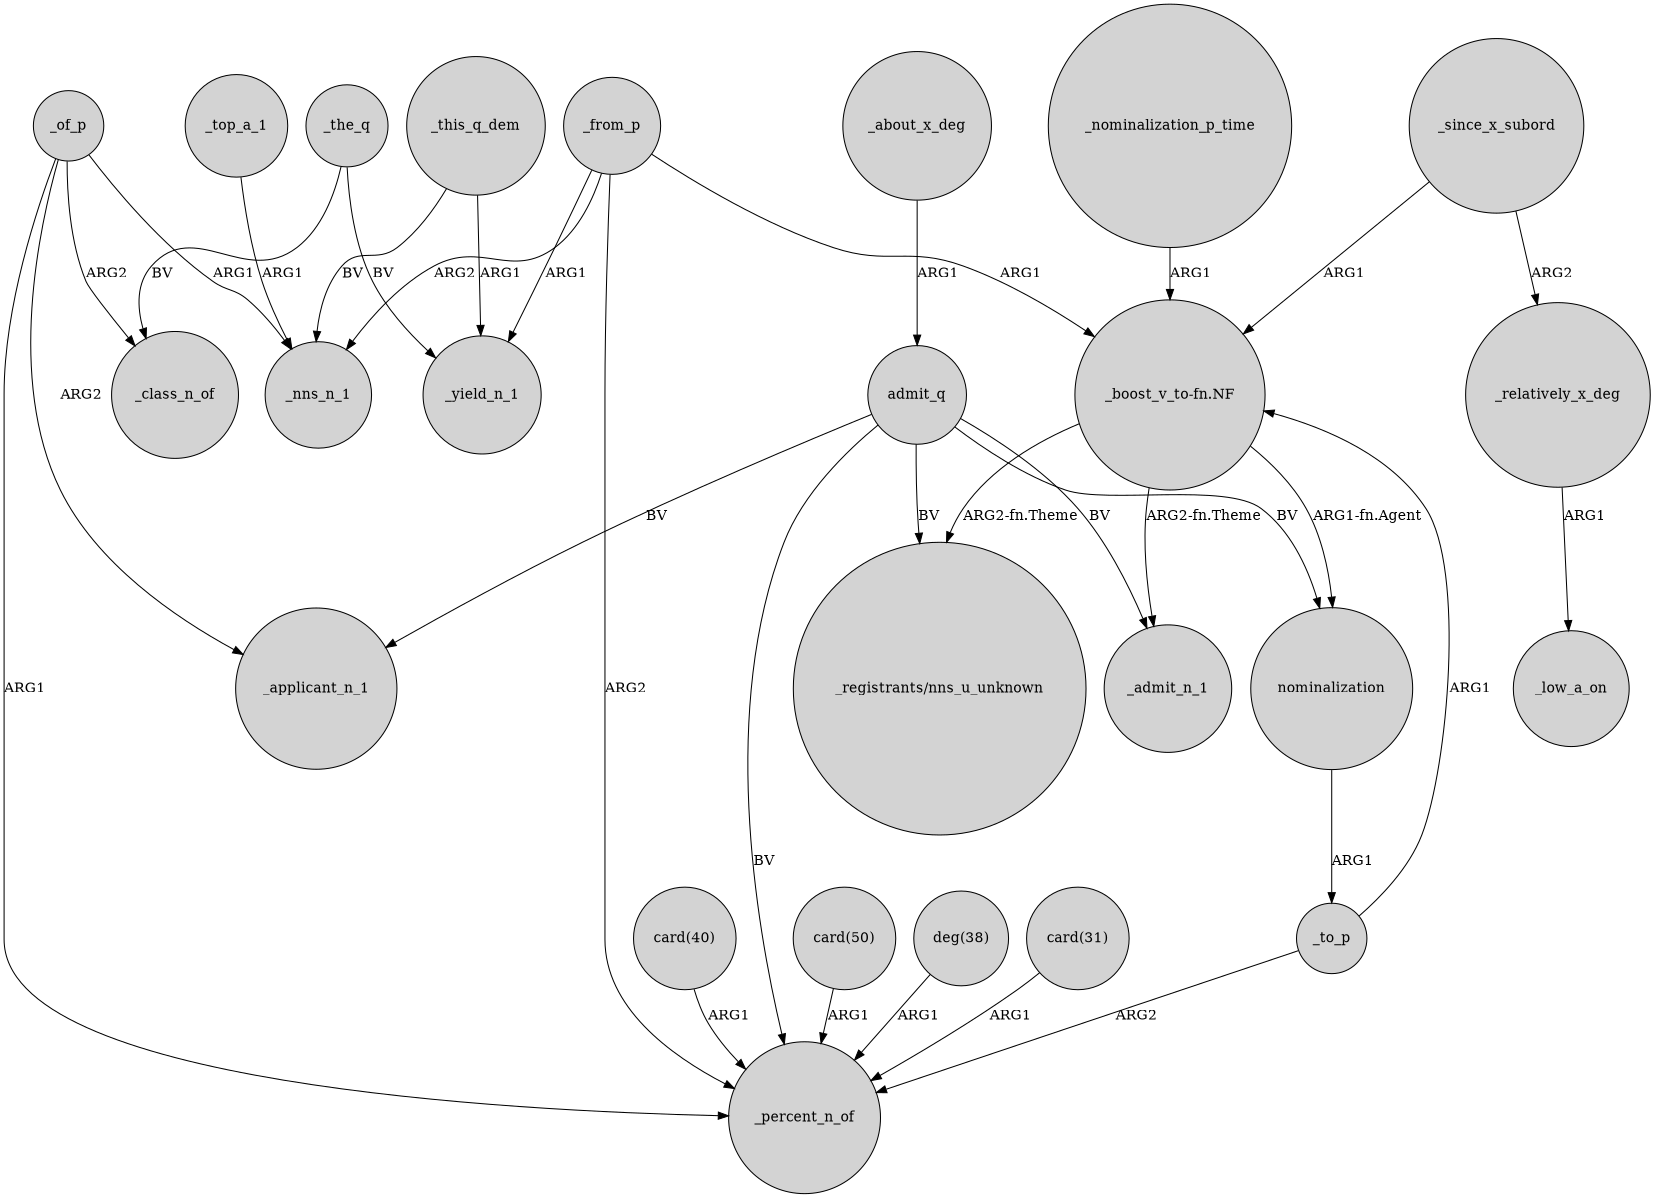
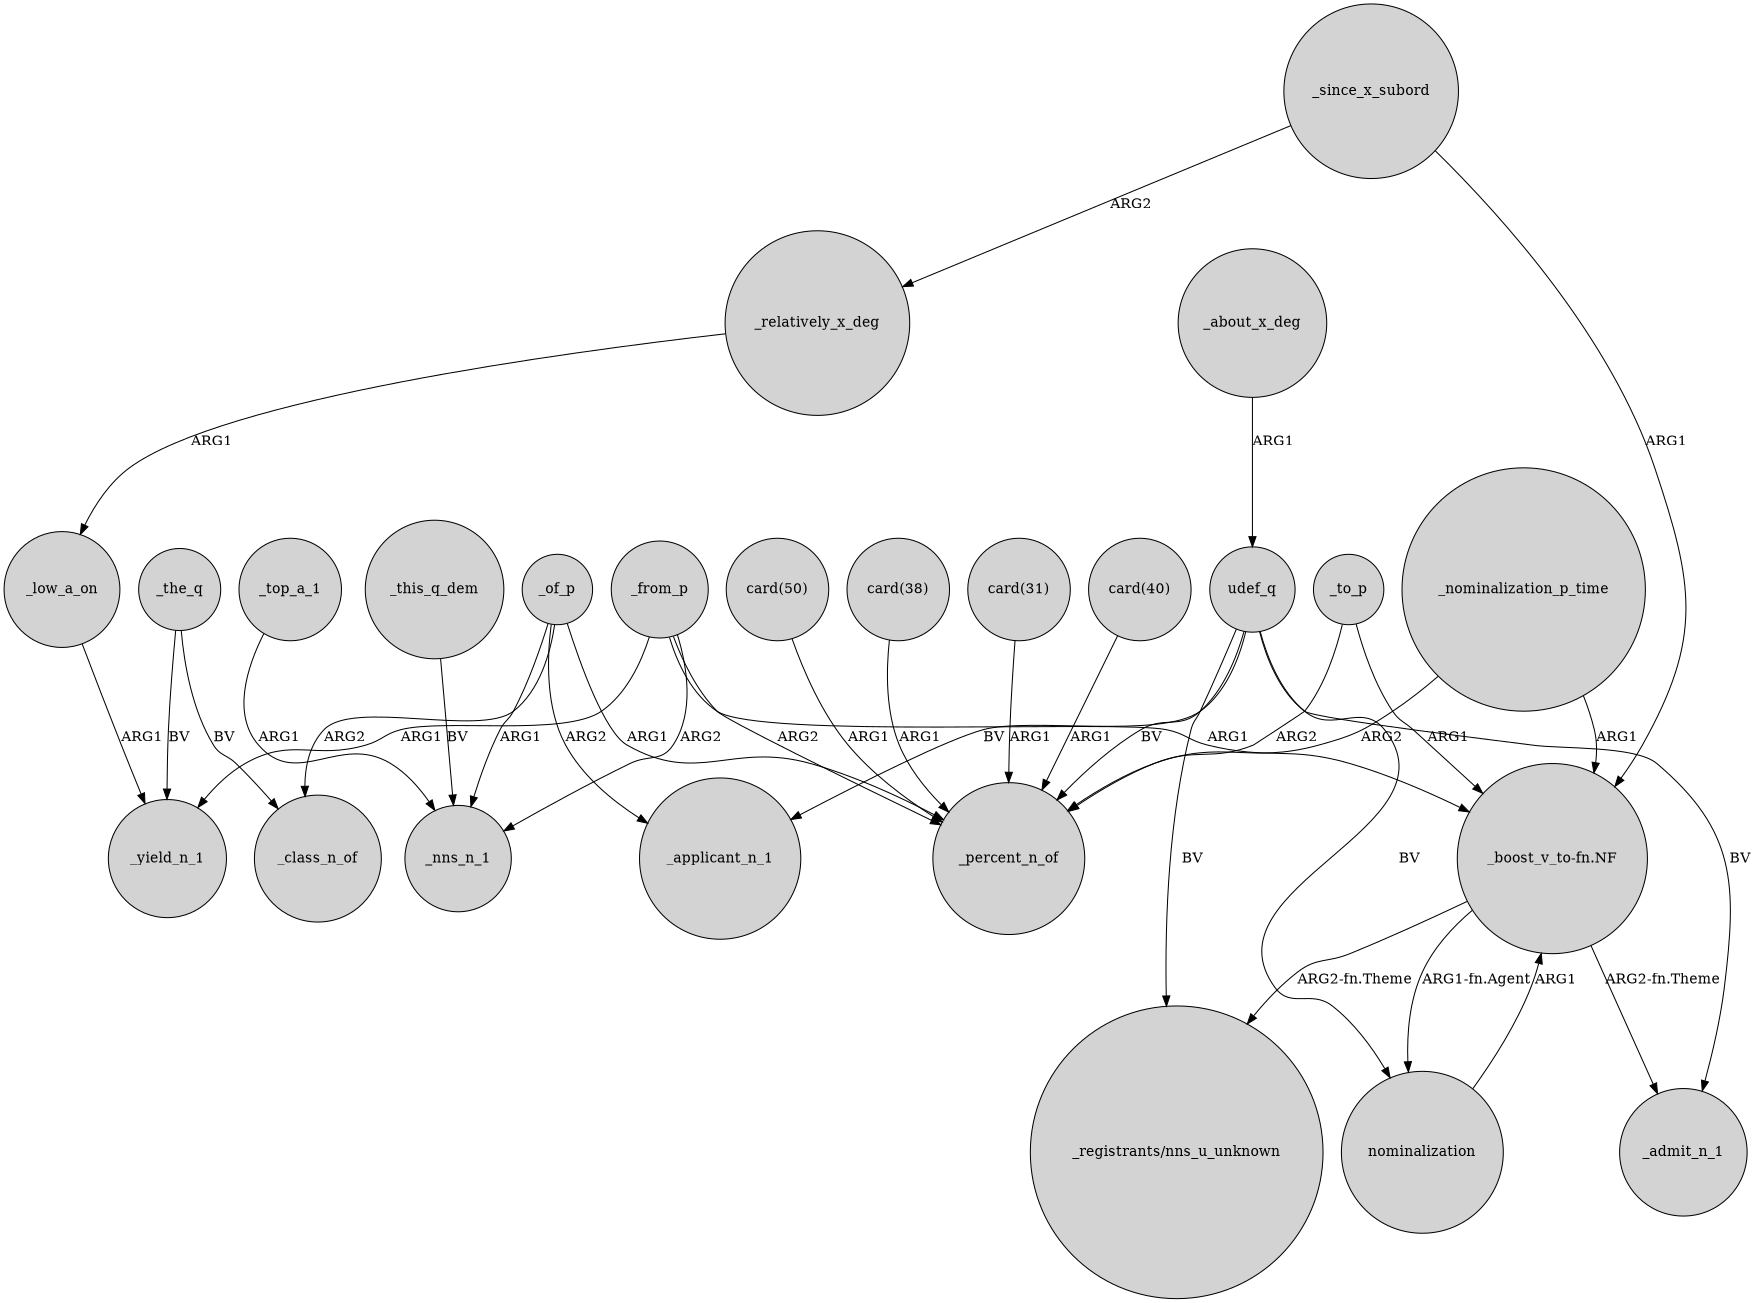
edge "_this_q_dem" -> "_yield_n_1": now "_low_a_on" -> "_yield_n_1"
node "admit_q": label "admit_q" -> "udef_q"
edge "_nominalization_p_time" -> "_percent_n_of": added, label "ARG2"
edge "nominalization" -> "_to_p": now "nominalization" -> "_boost_v_to-fn.NF"
node "deg(38)": label "deg(38)" -> "card(38)"
